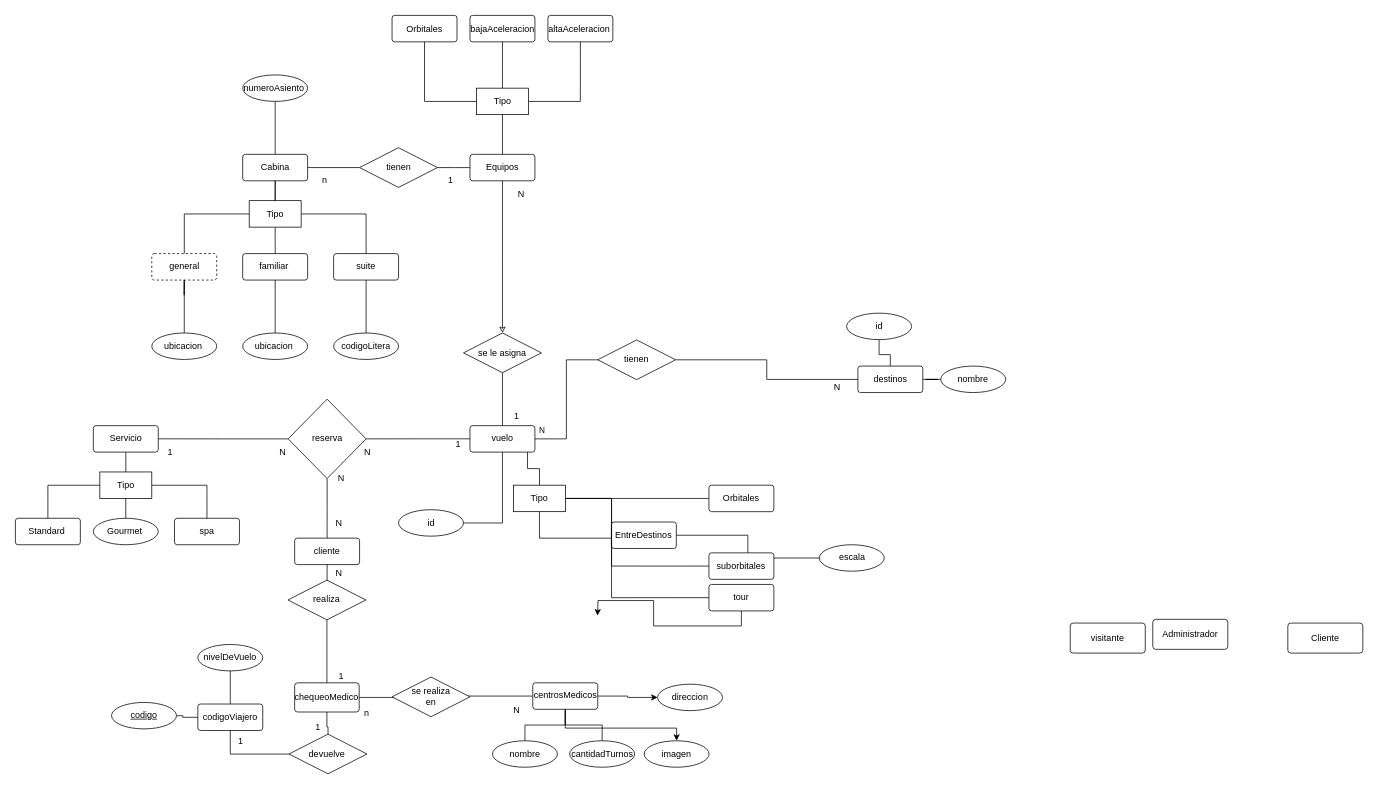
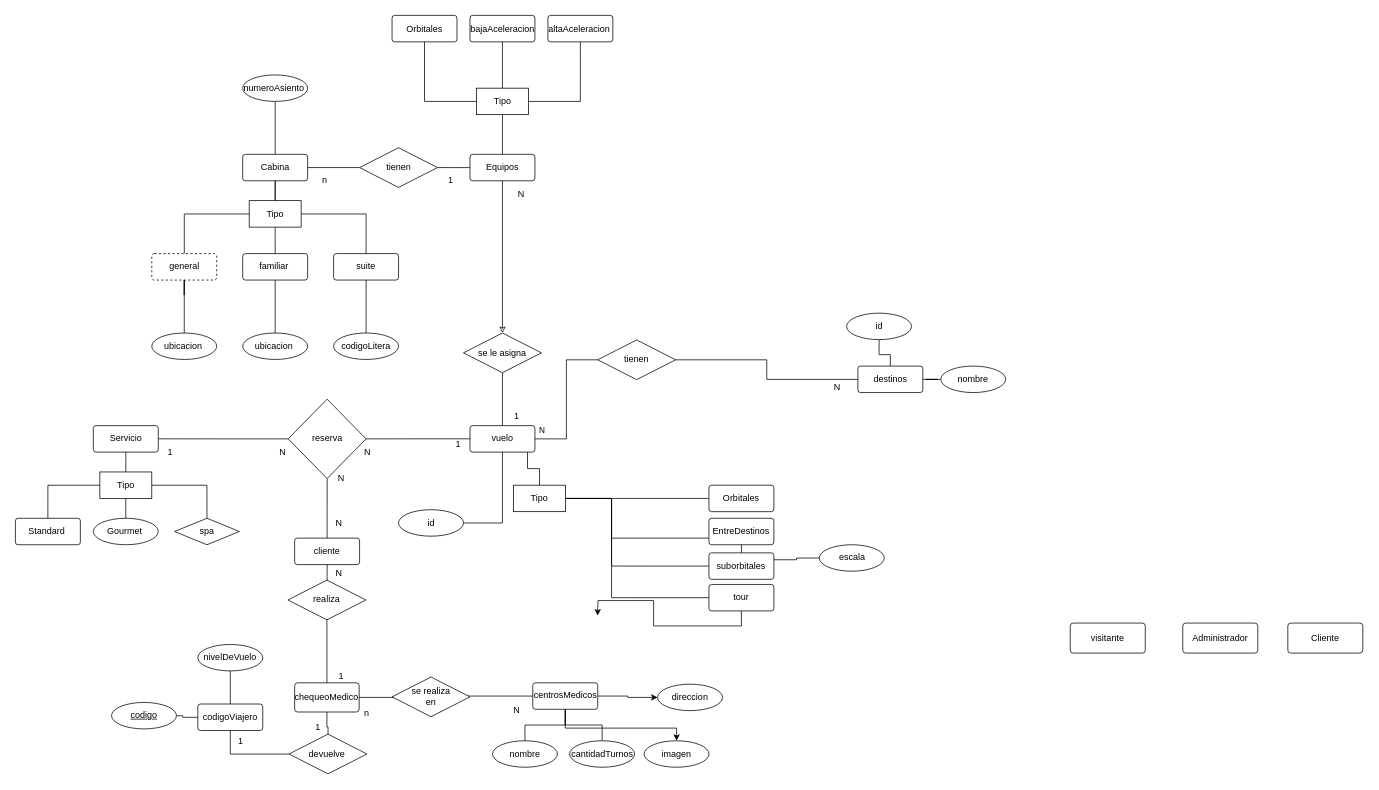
node "spa": shape rounded rectangle -> diamond
node "EntreDestinos": moved (644, 535) -> (741, 531)
node "Administrador": moved (1190, 634) -> (1220, 638)
